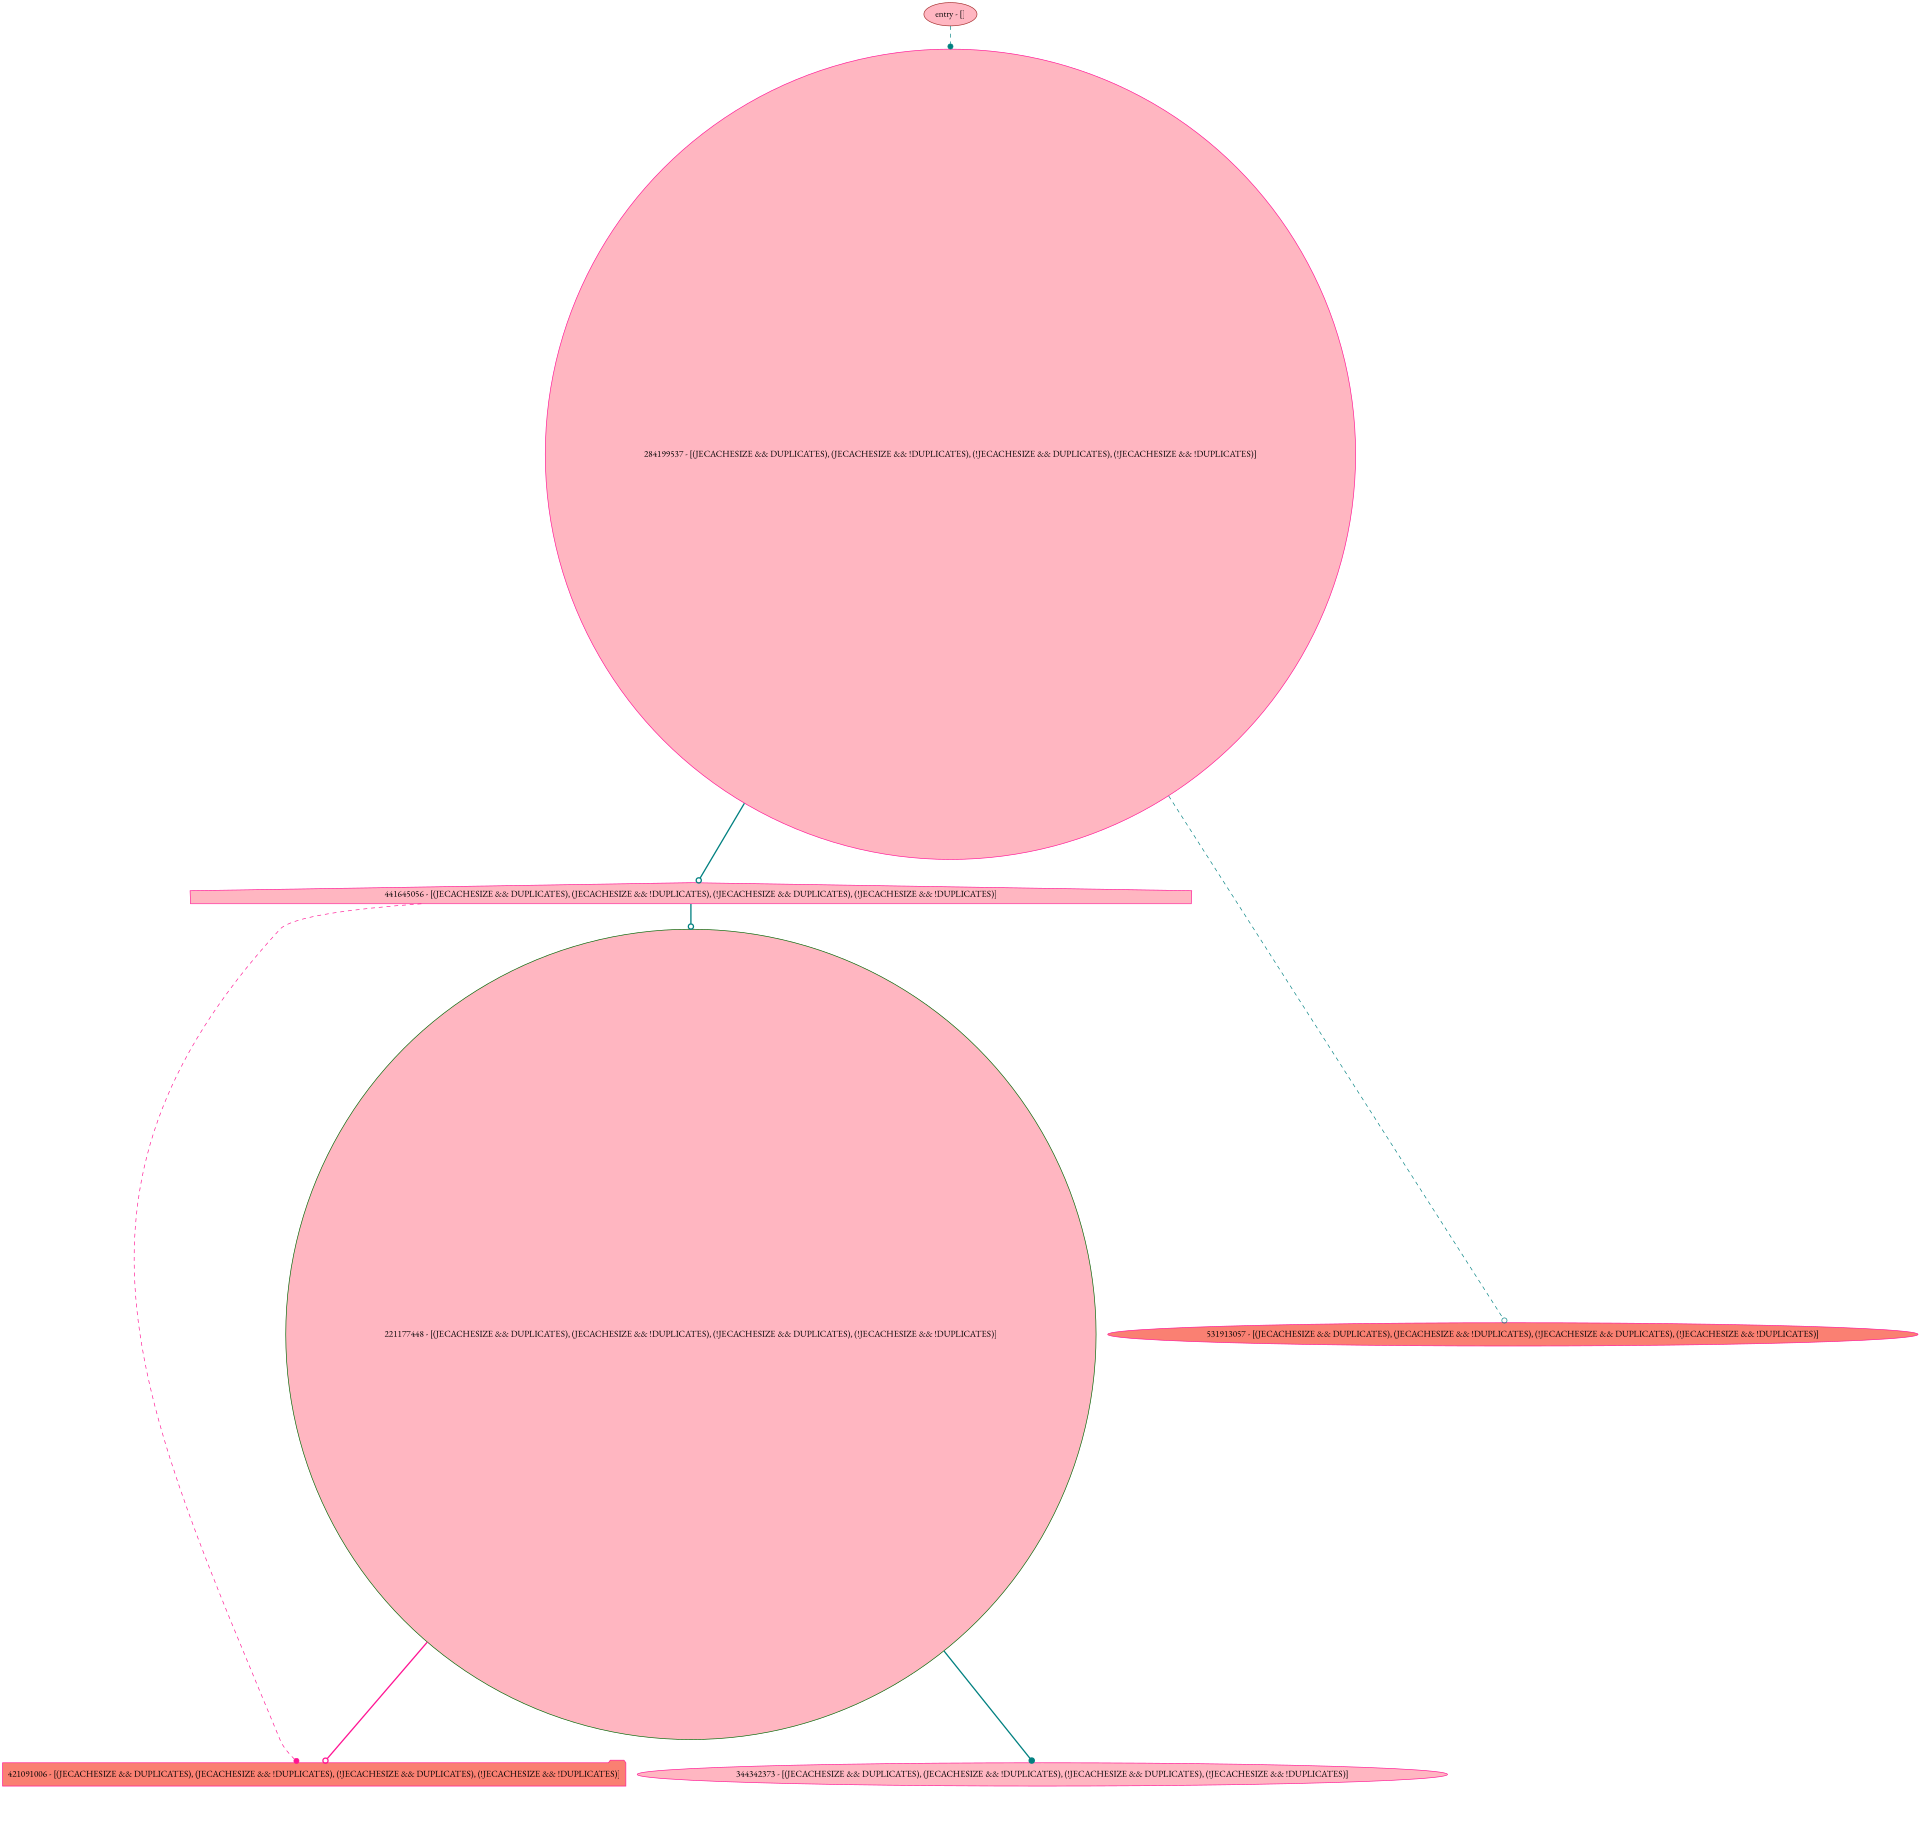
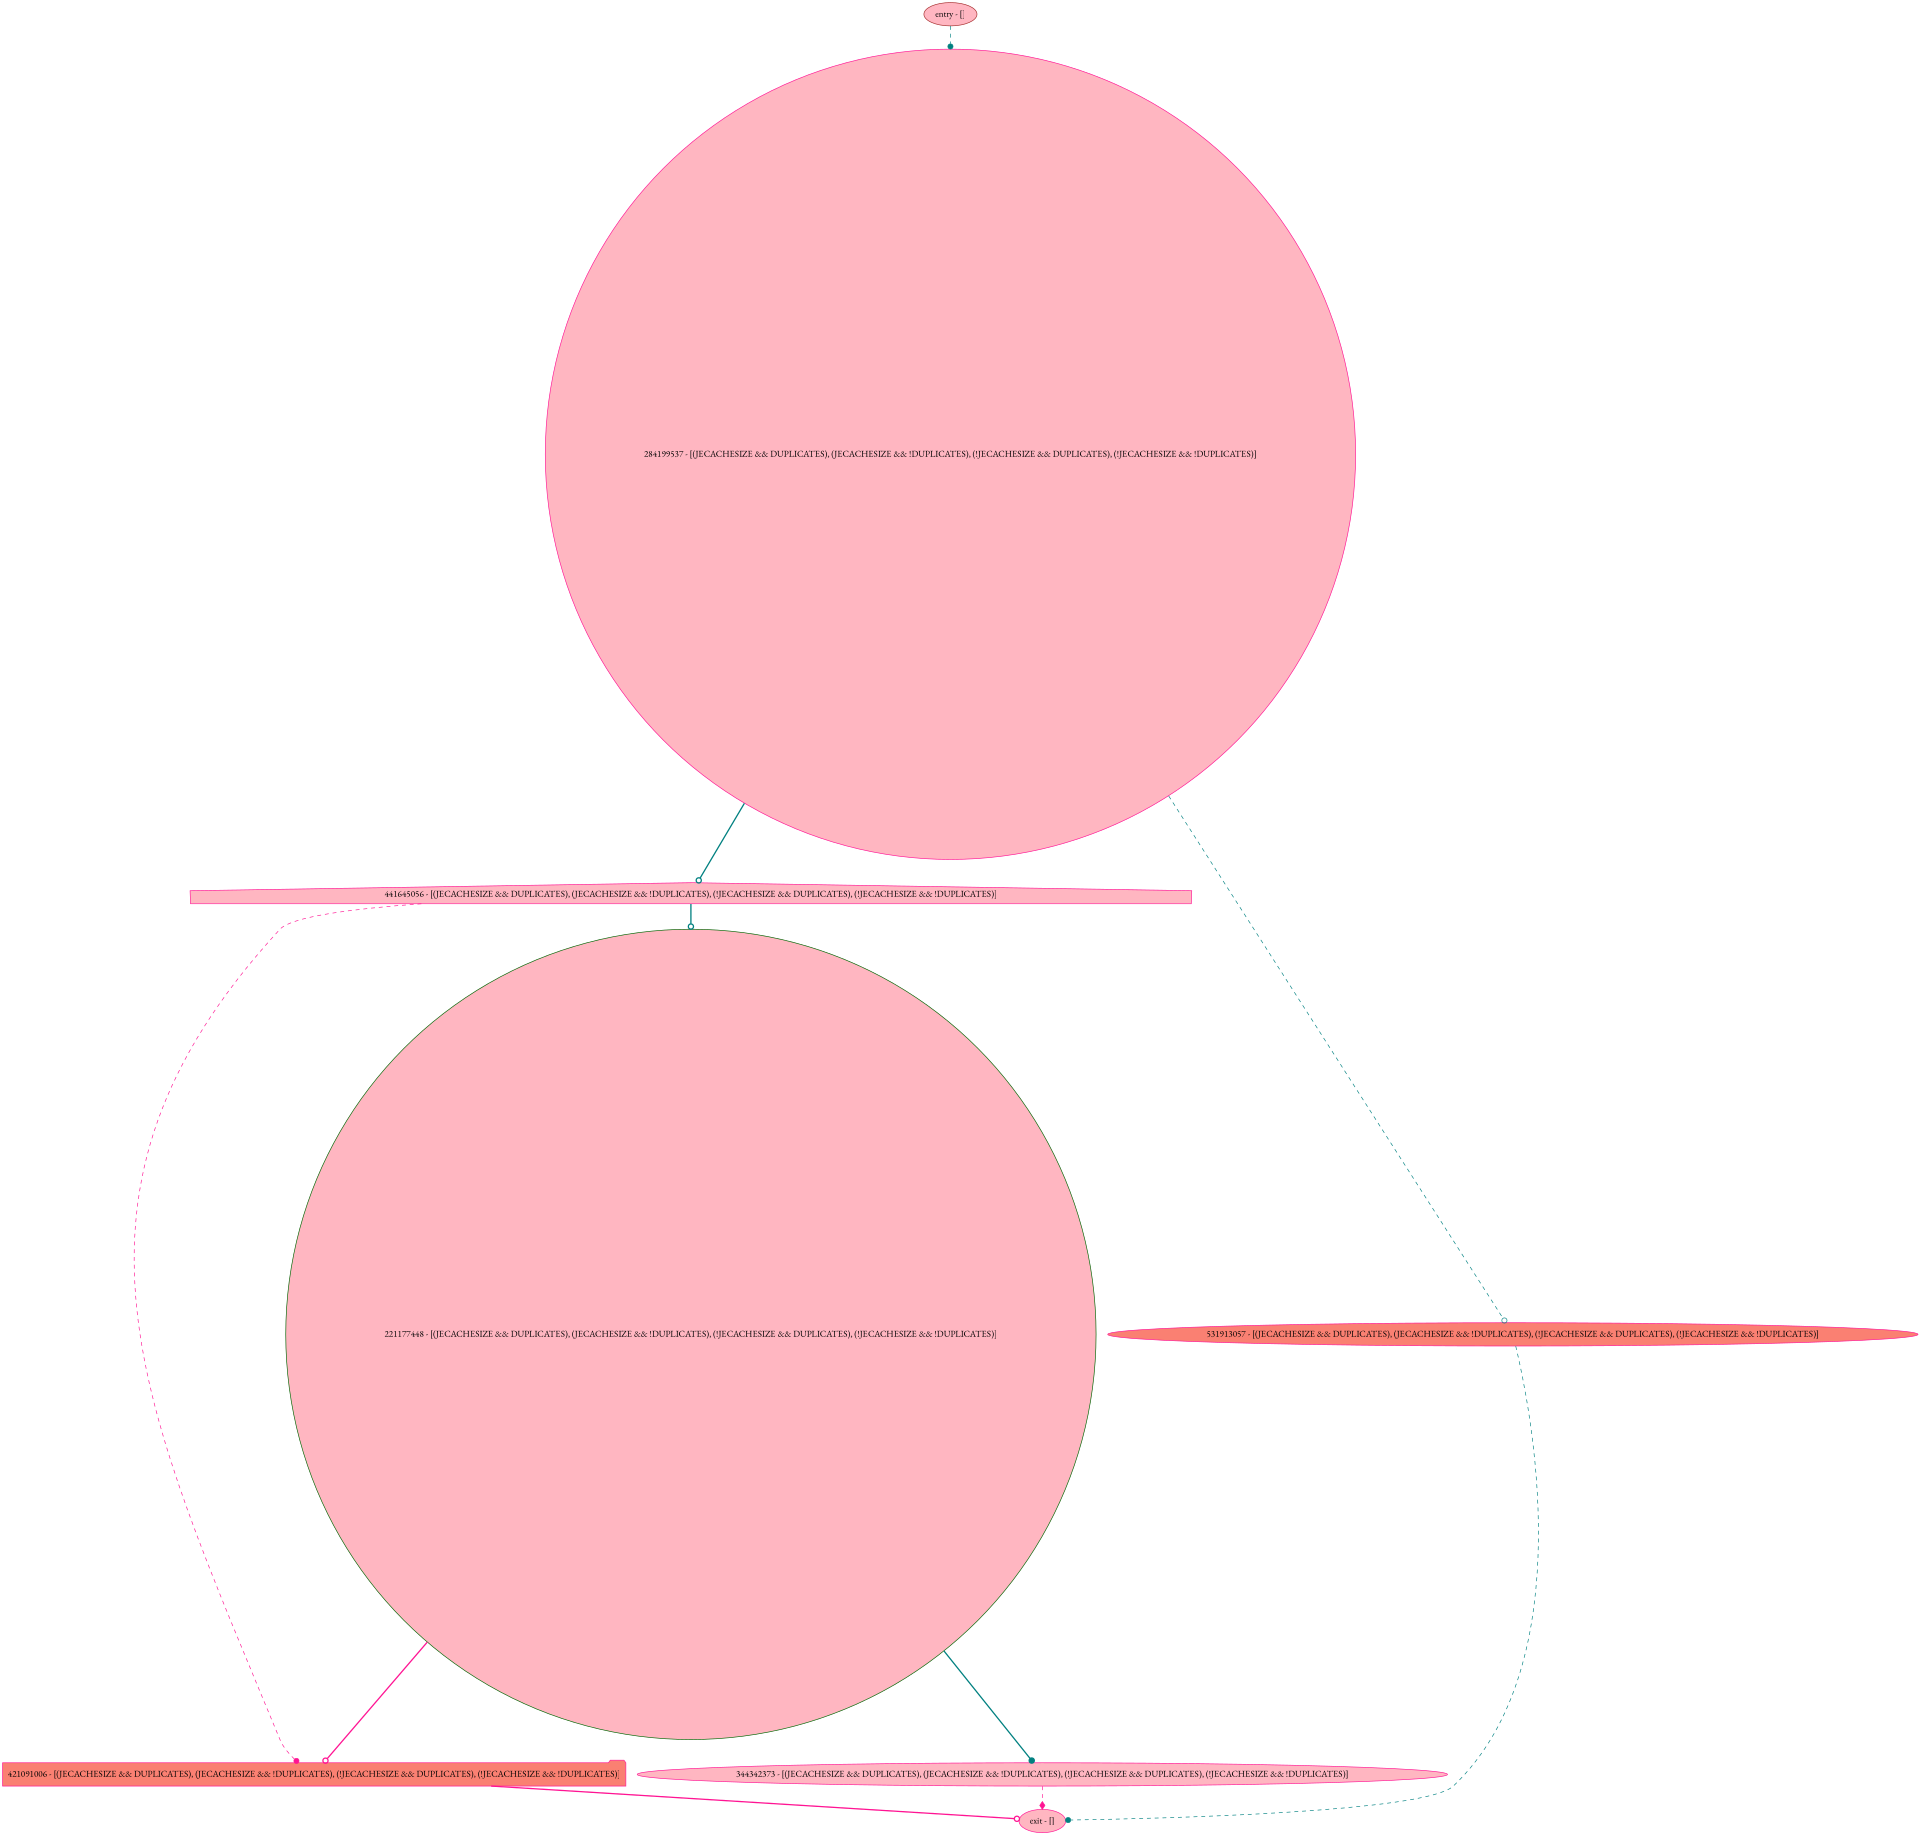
node "exit - []": added
